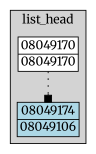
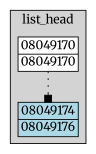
node "08049174": text "08049106" -> "08049176"
